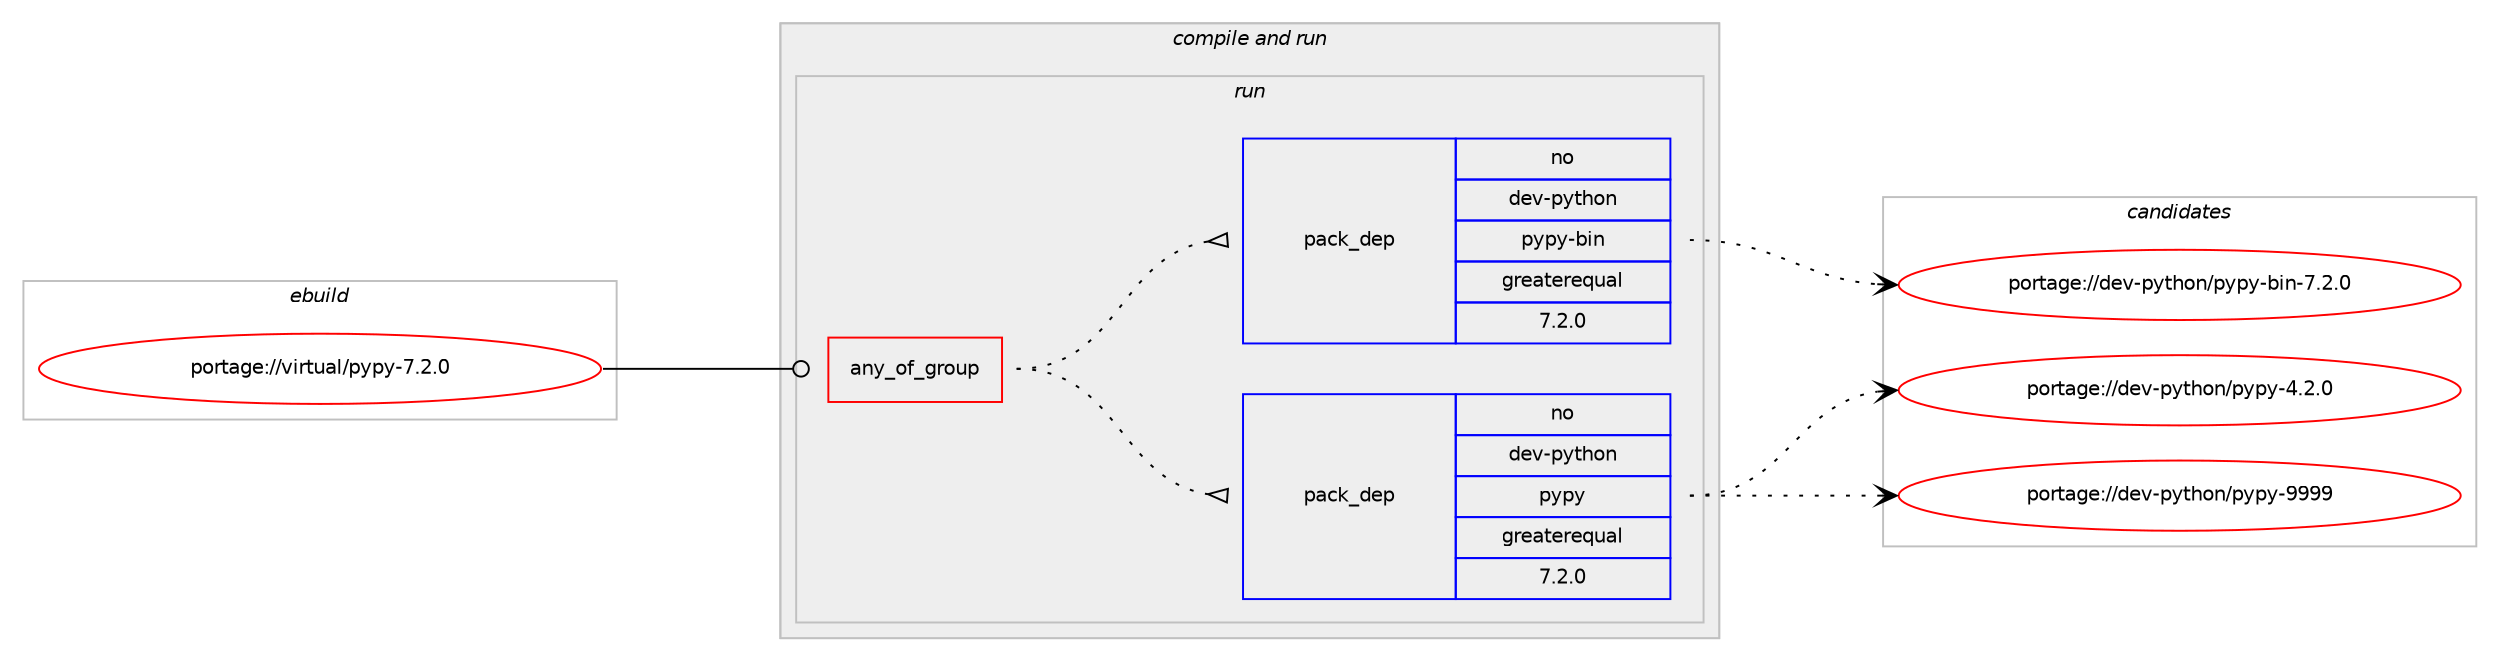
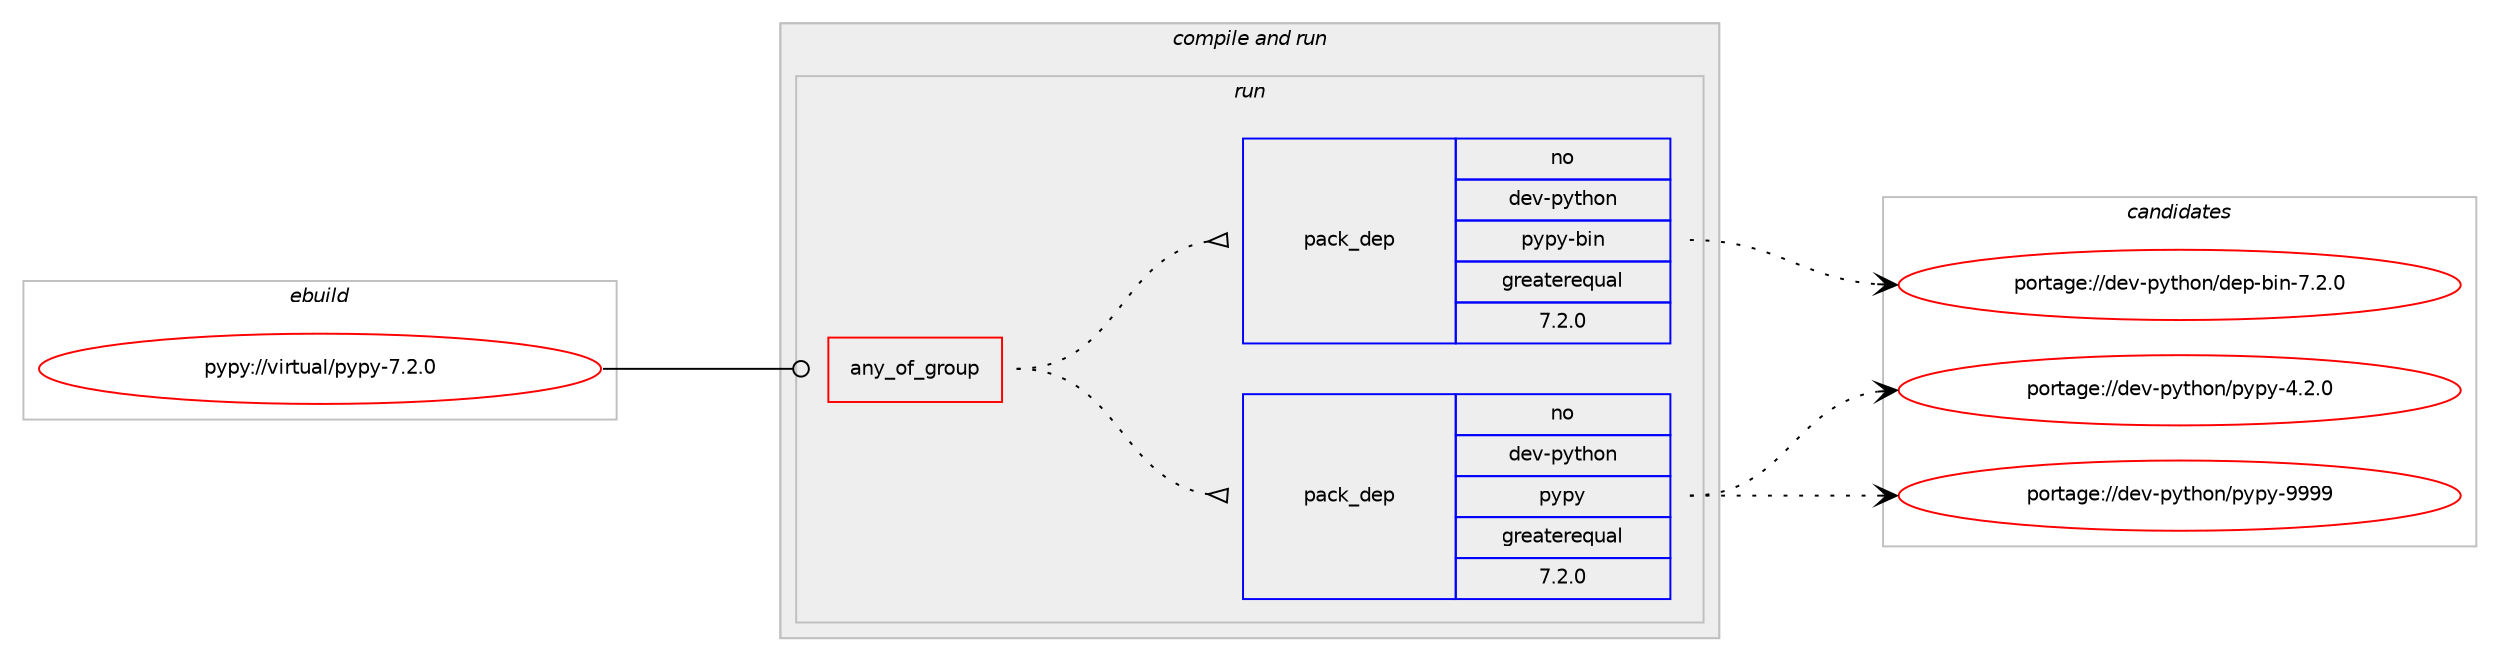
node "portage://dev-python/pypy-bin-7.2.0": label "portage://dev-python/pypy-bin-7.2.0" -> "portage://dev-python/dep-bin-7.2.0"
node "portage://virtual/pypy-7.2.0": label "portage://virtual/pypy-7.2.0" -> "pypy://virtual/pypy-7.2.0"
